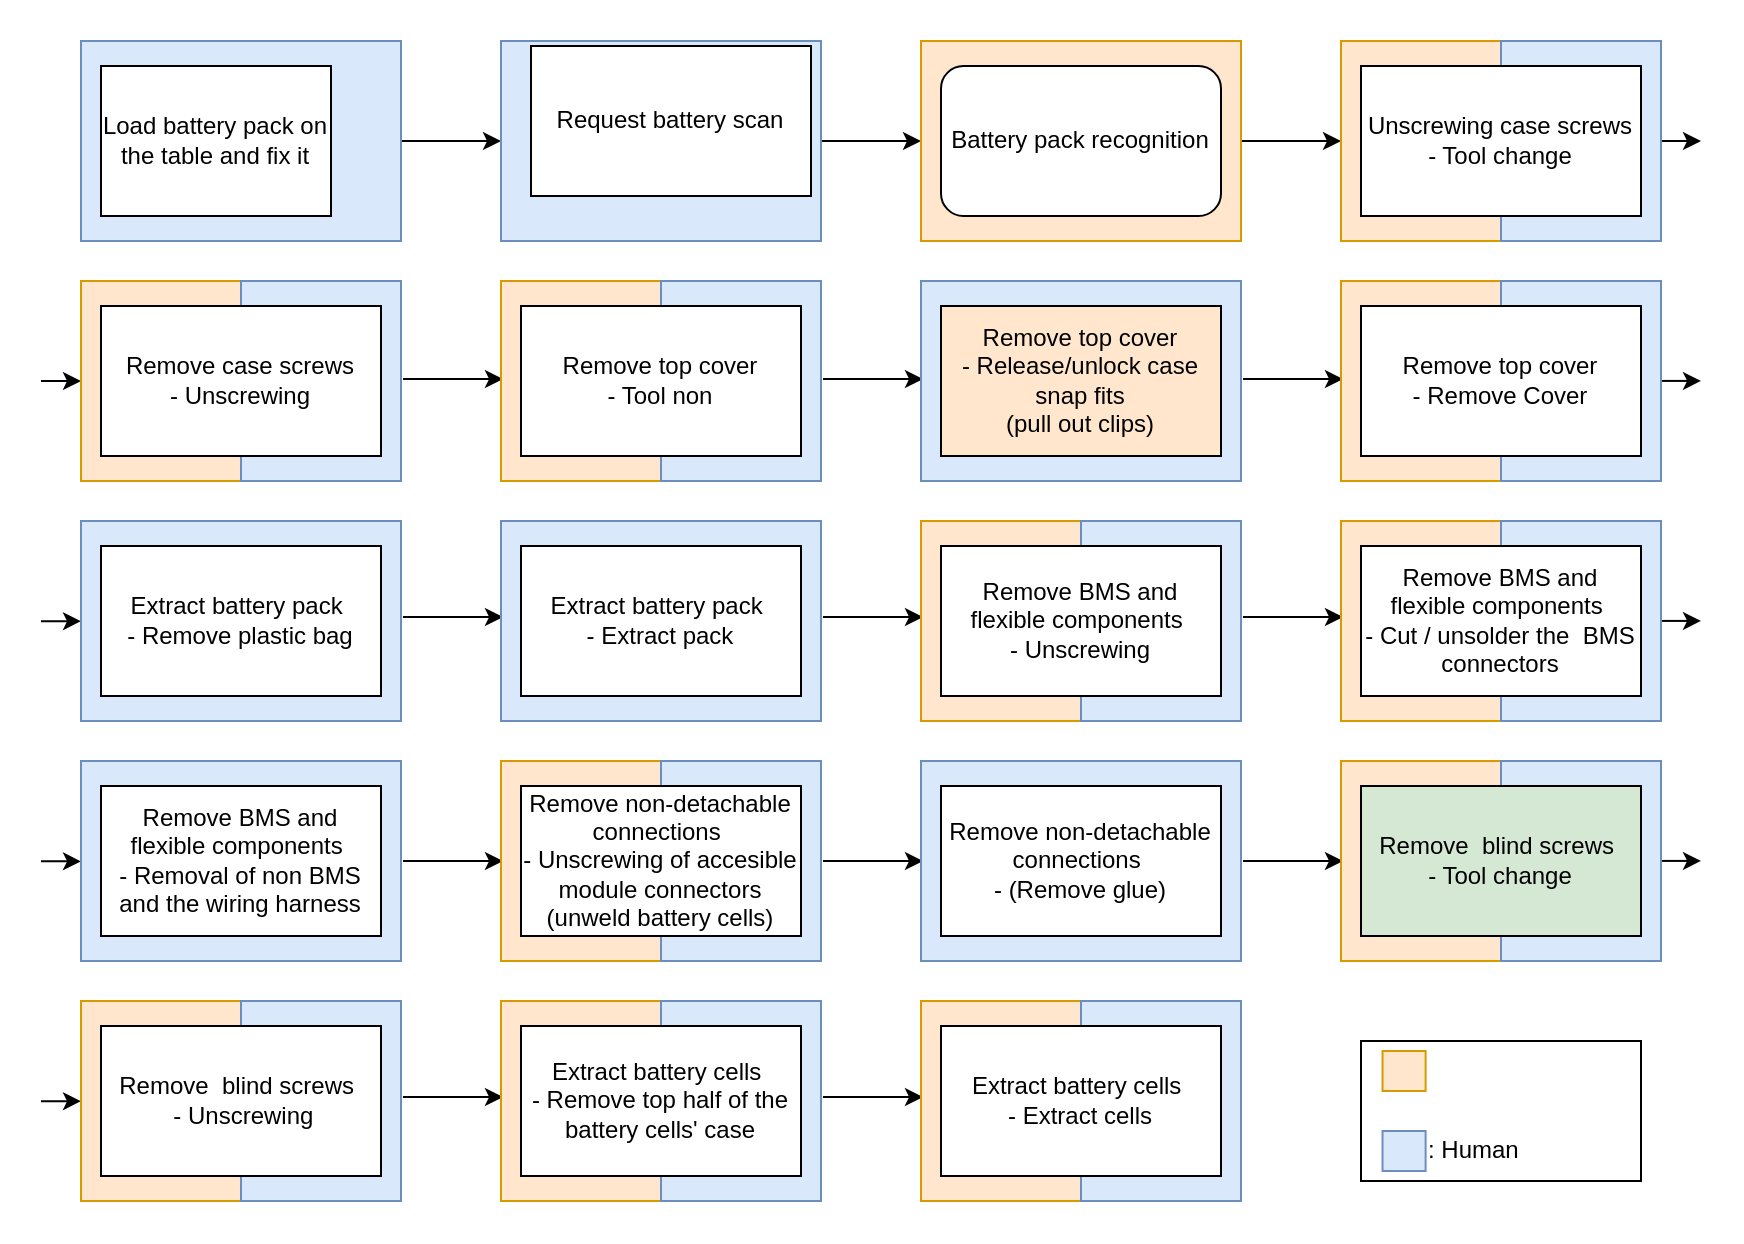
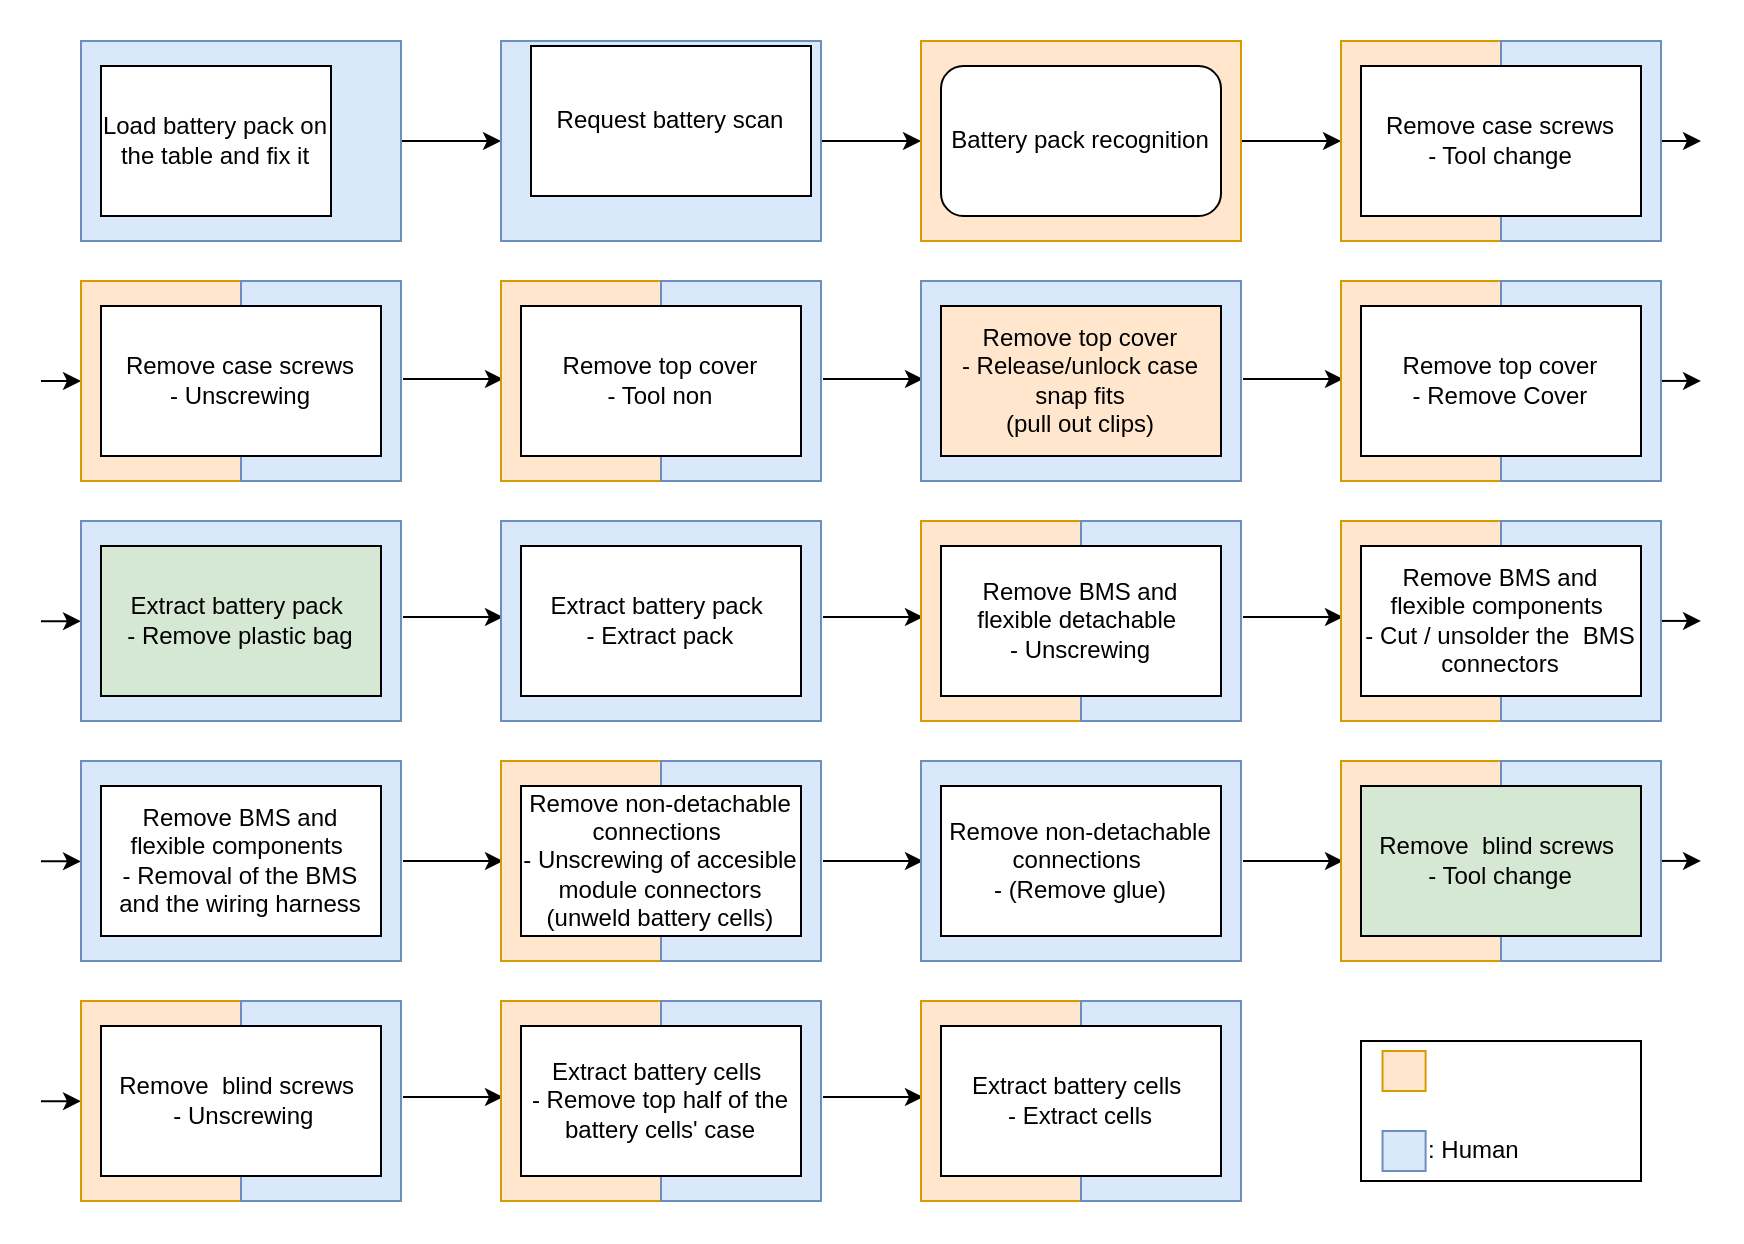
node "Unscrewing case screws - Tool change": label "Unscrewing case screws - Tool change" -> "Remove case screws - Tool change"
node "Extract battery pack - Remove plastic bag": fillcolor #ffffff -> #d5e8d4
node "Remove BMS and flexible components - Unscrewing": label "Remove BMS and flexible components - Unscrewing" -> "Remove BMS and flexible detachable - Unscrewing"
node "Remove BMS and flexible components - Removal of non BMS and the wiring harness": label "Remove BMS and flexible components - Removal of non BMS and the wiring harness" -> "Remove BMS and flexible components - Removal of the BMS and the wiring harness"
